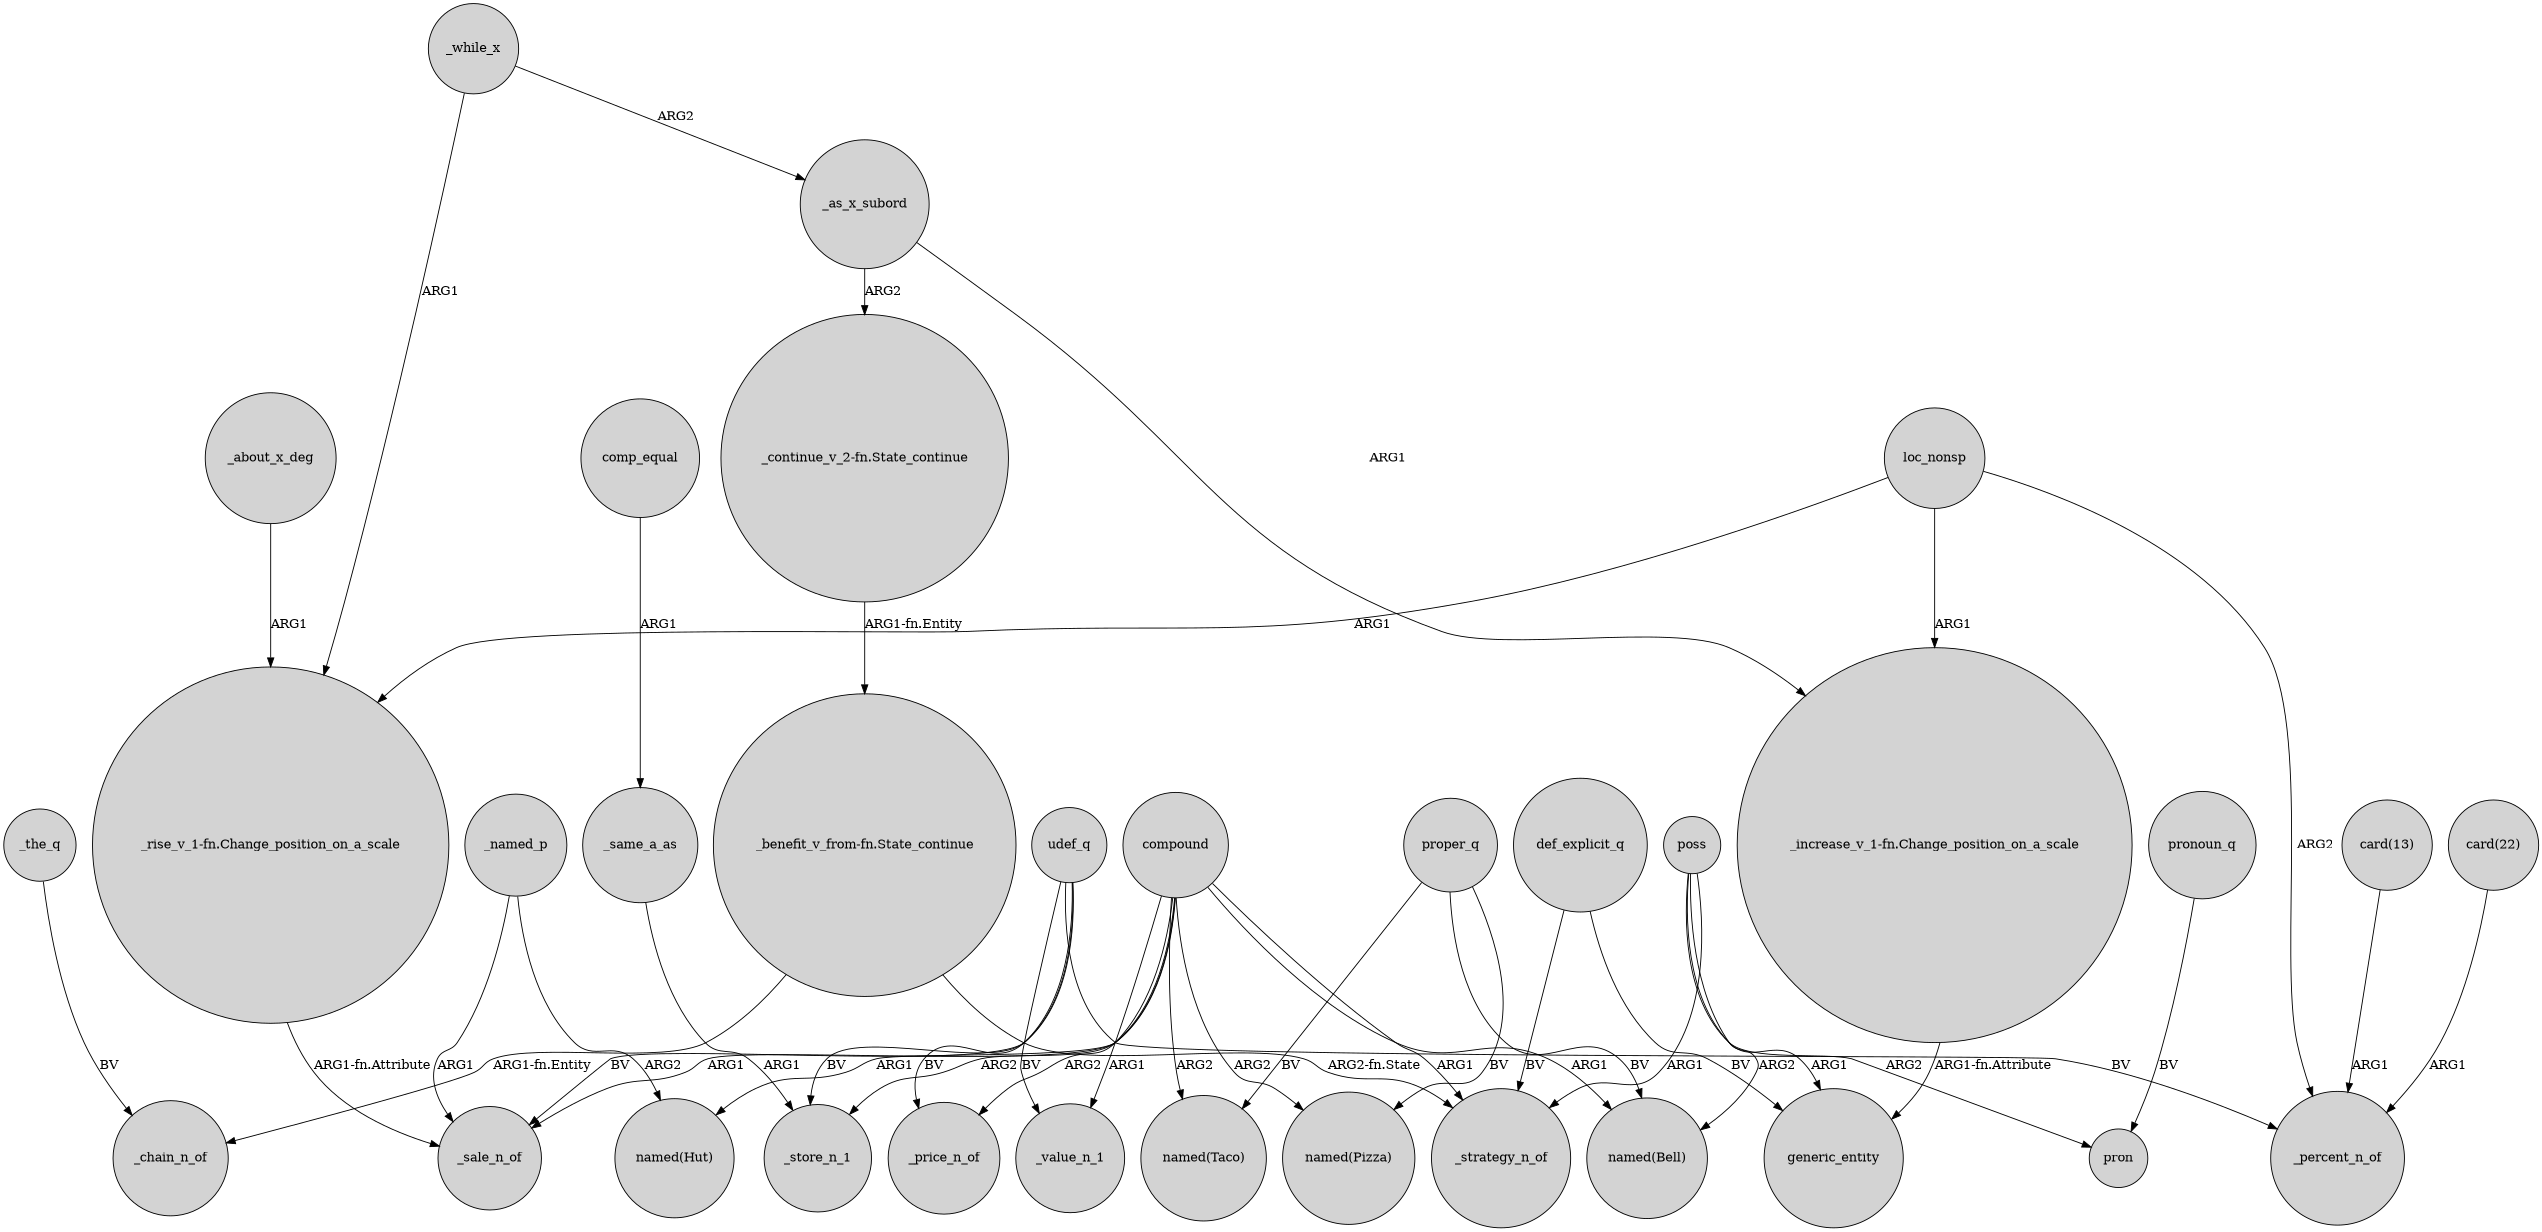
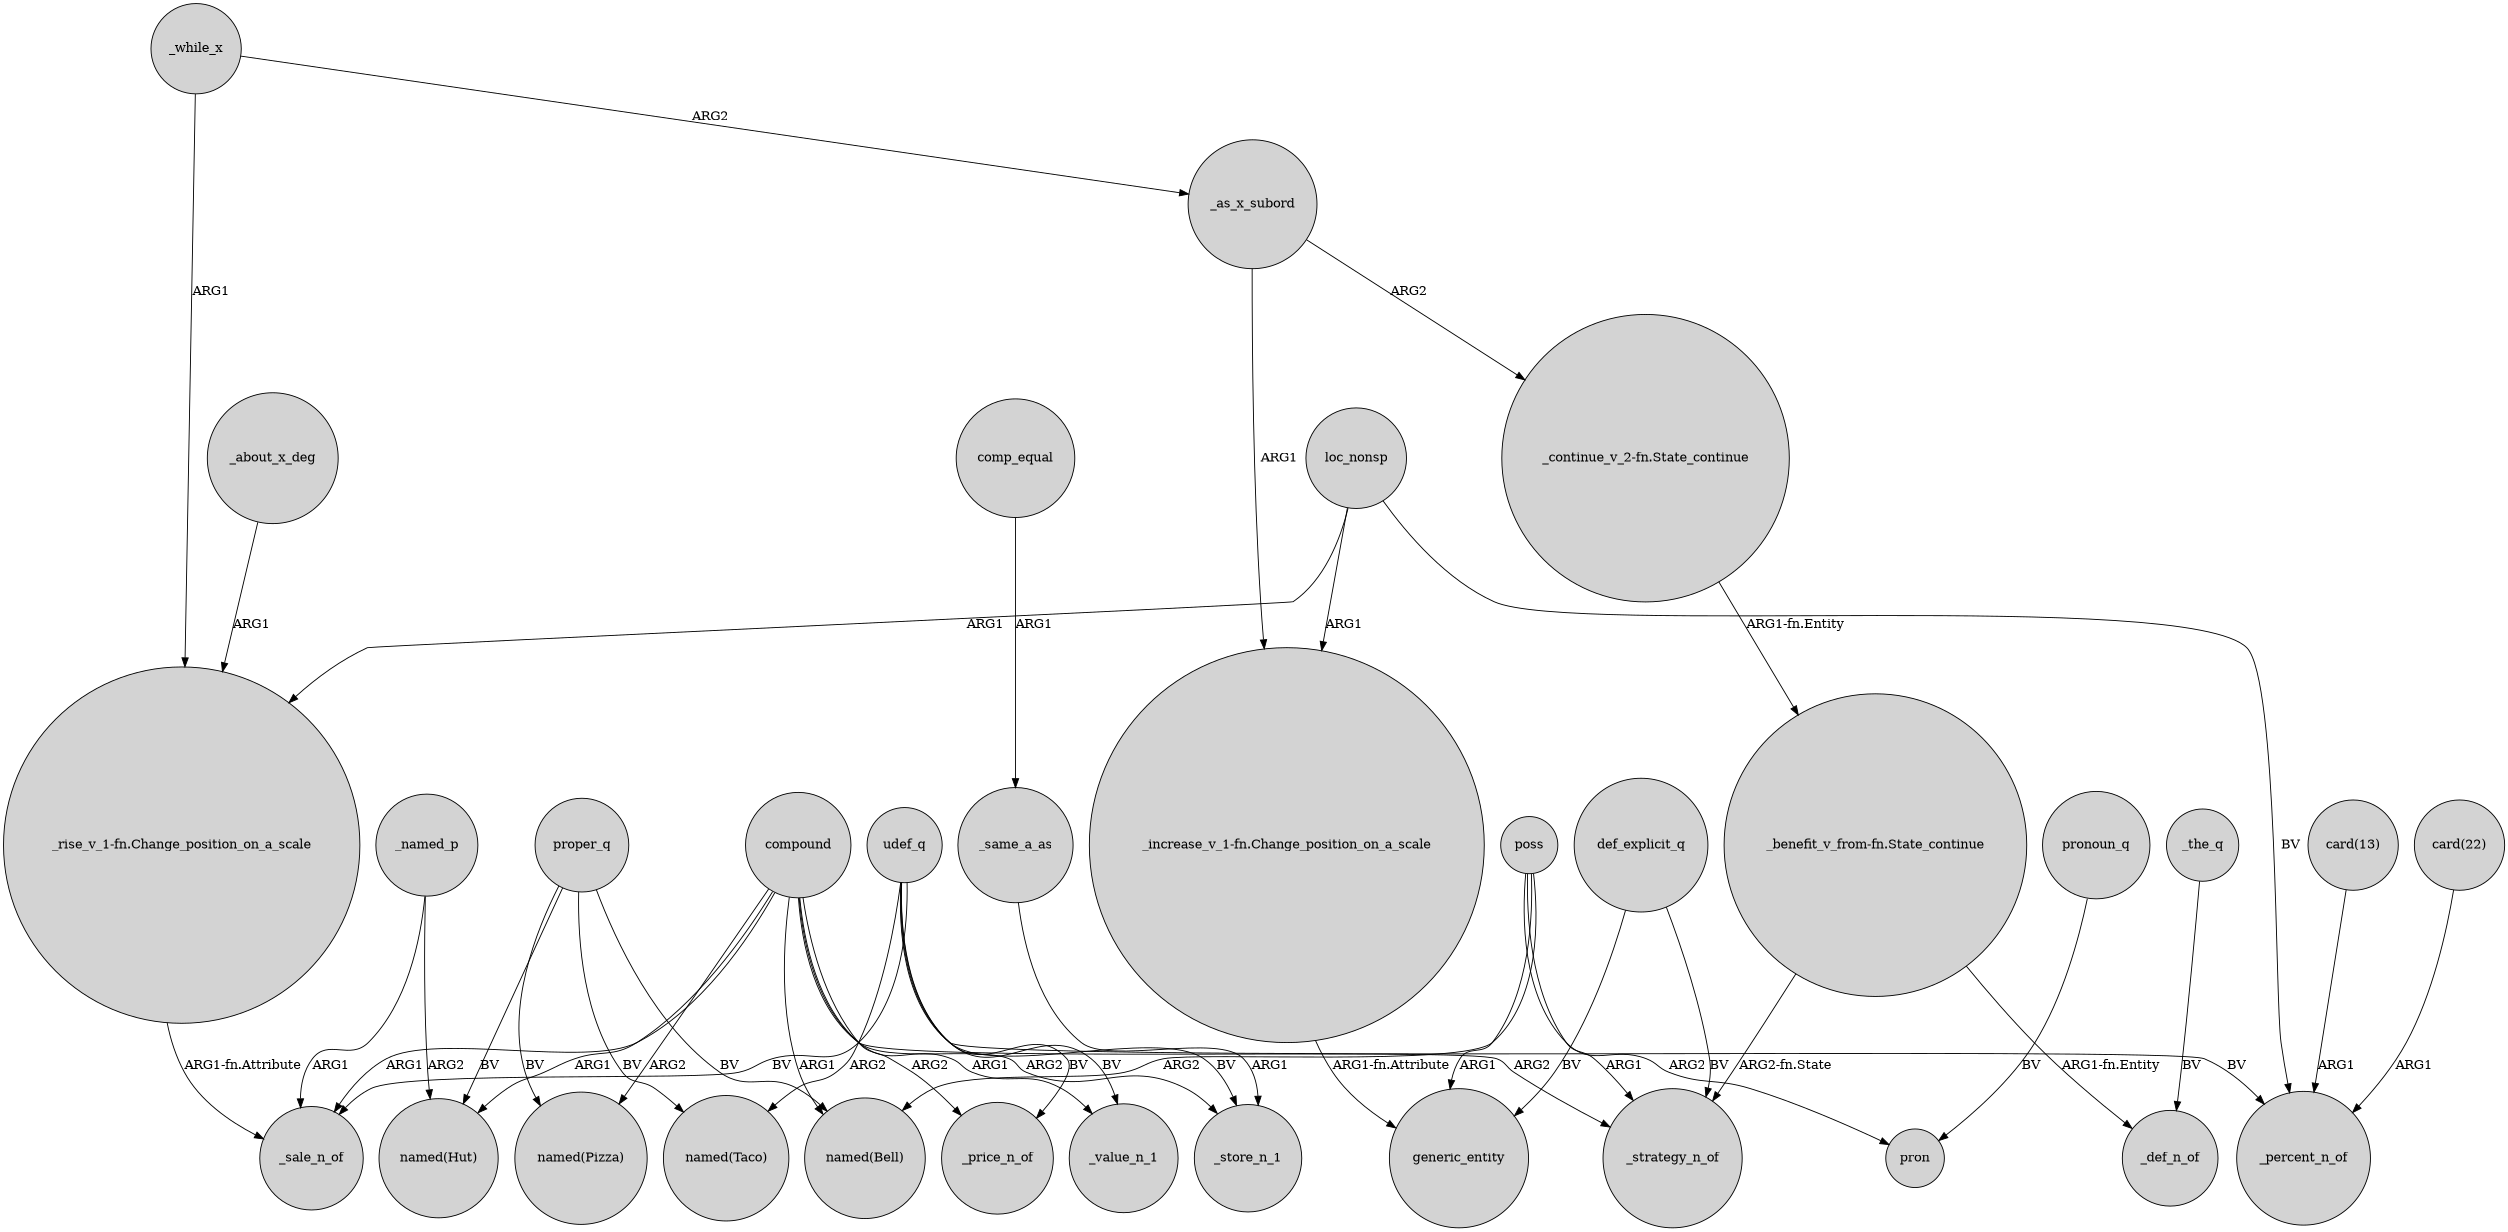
edge "loc_nonsp" -> "_percent_n_of": label "ARG2" -> "BV"
edge "proper_q" -> "named(Hut)": added, label "BV"
edge "compound" -> "named(Taco)": now "udef_q" -> "named(Taco)"
edge "compound" -> "_strategy_n_of": label "ARG1" -> "ARG2"
node "_chain_n_of": label "_chain_n_of" -> "_def_n_of"
